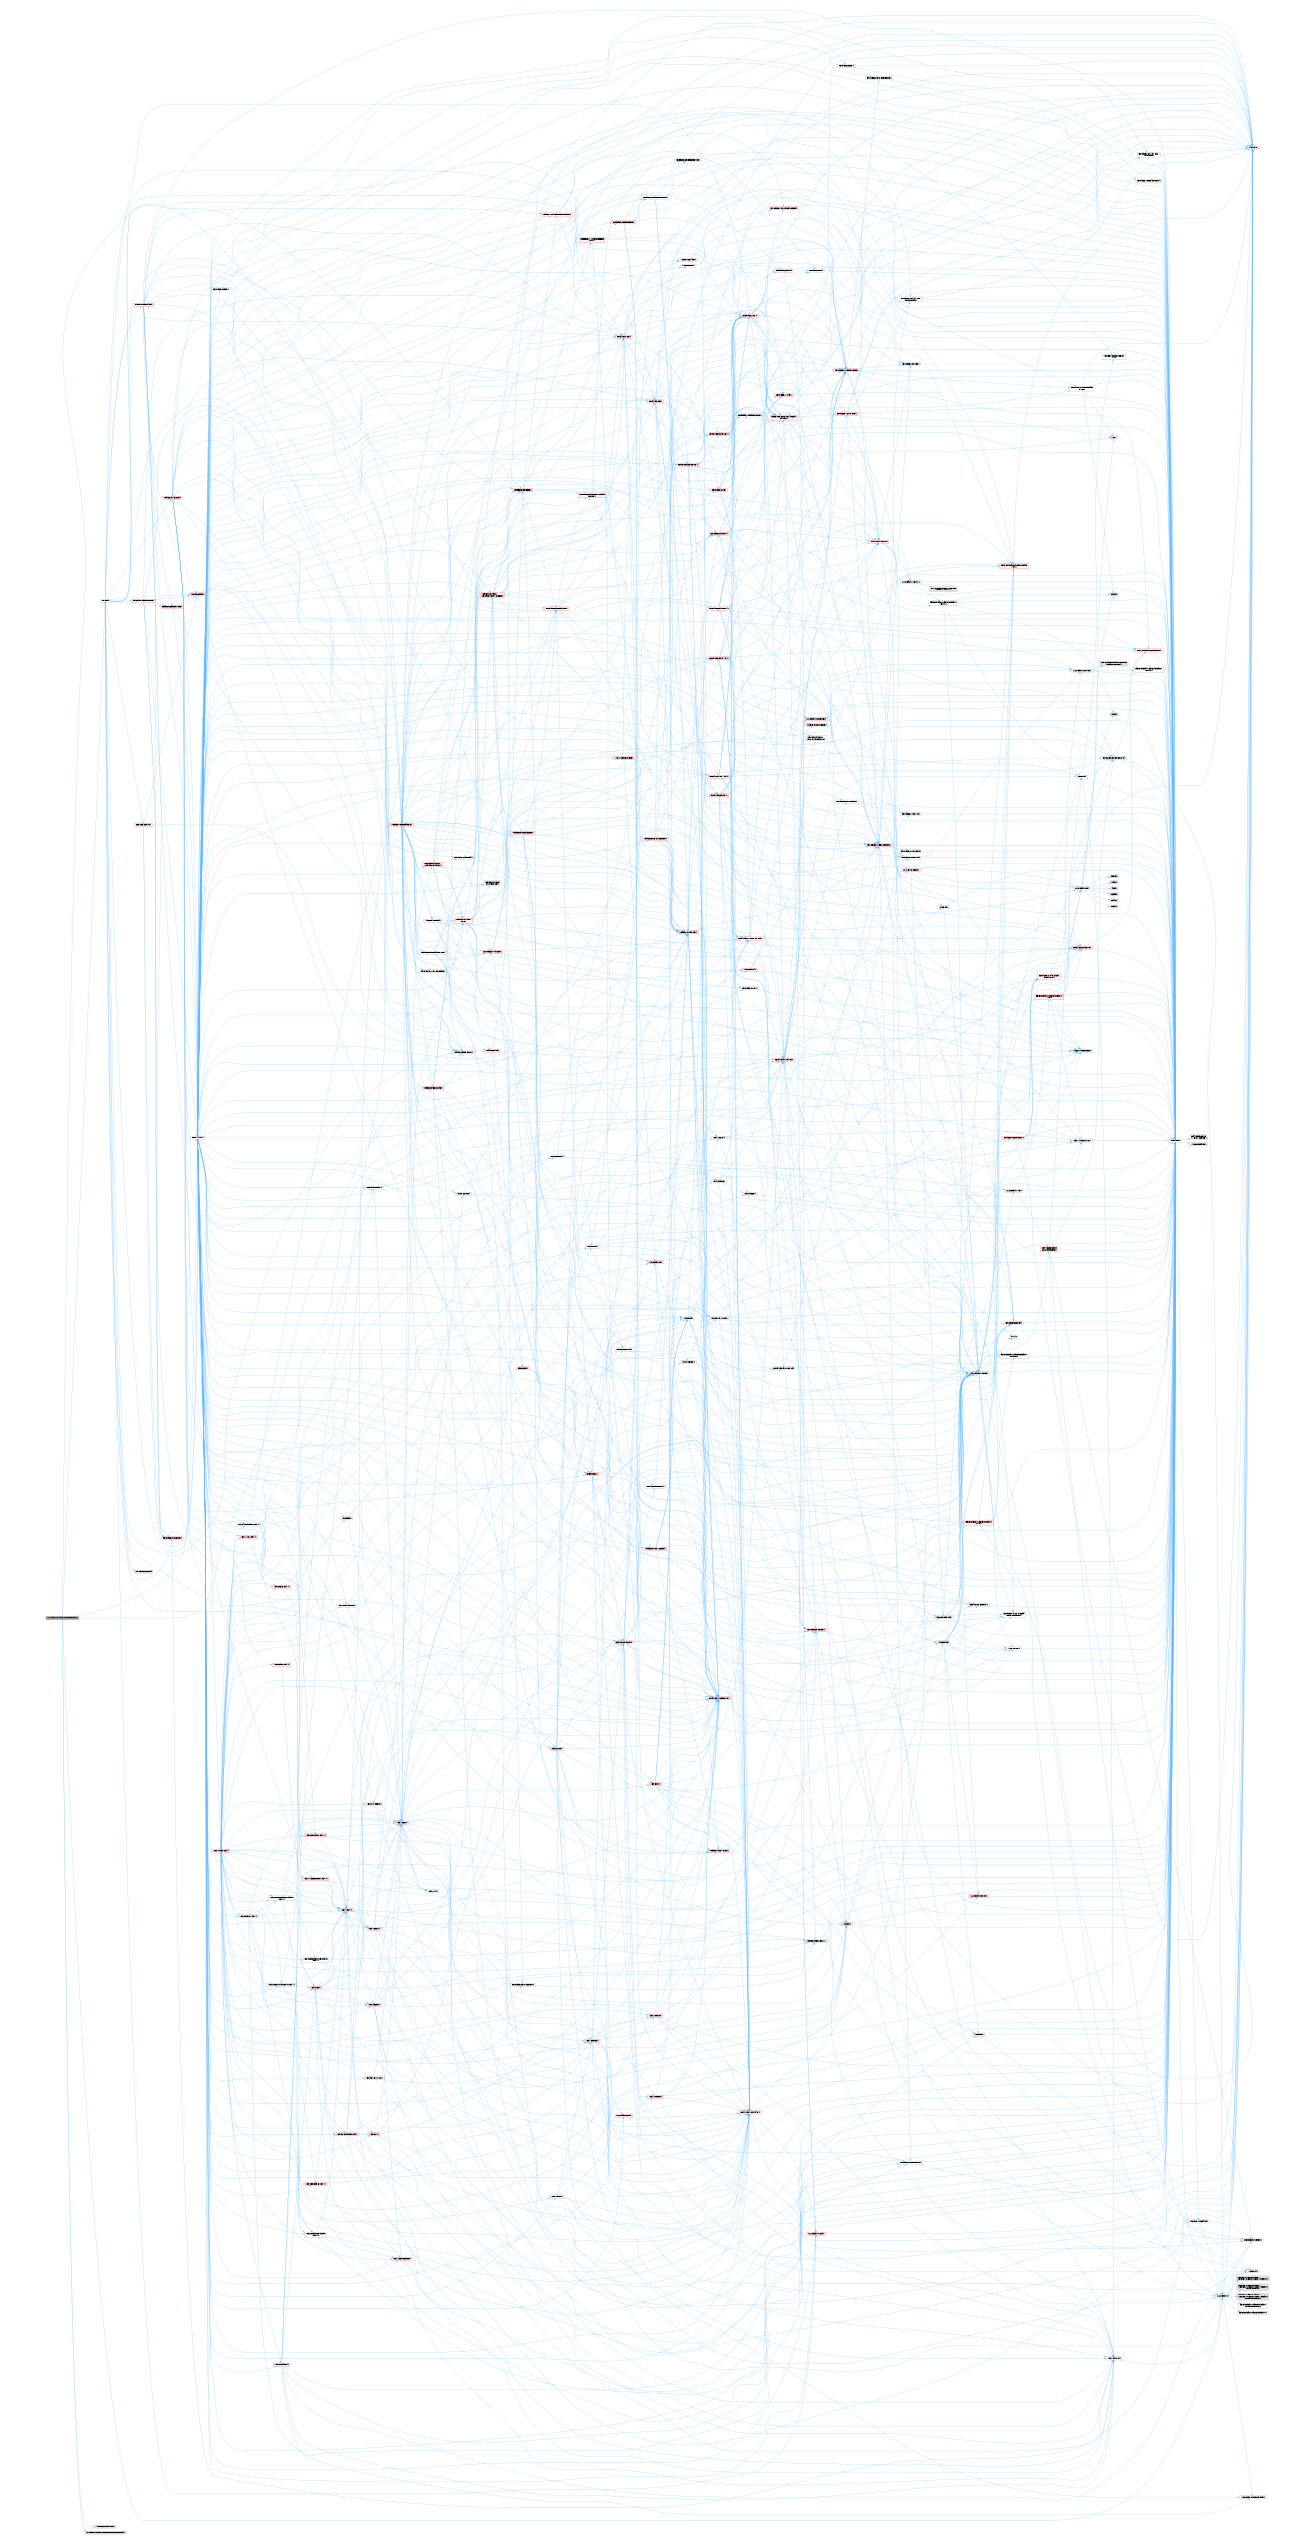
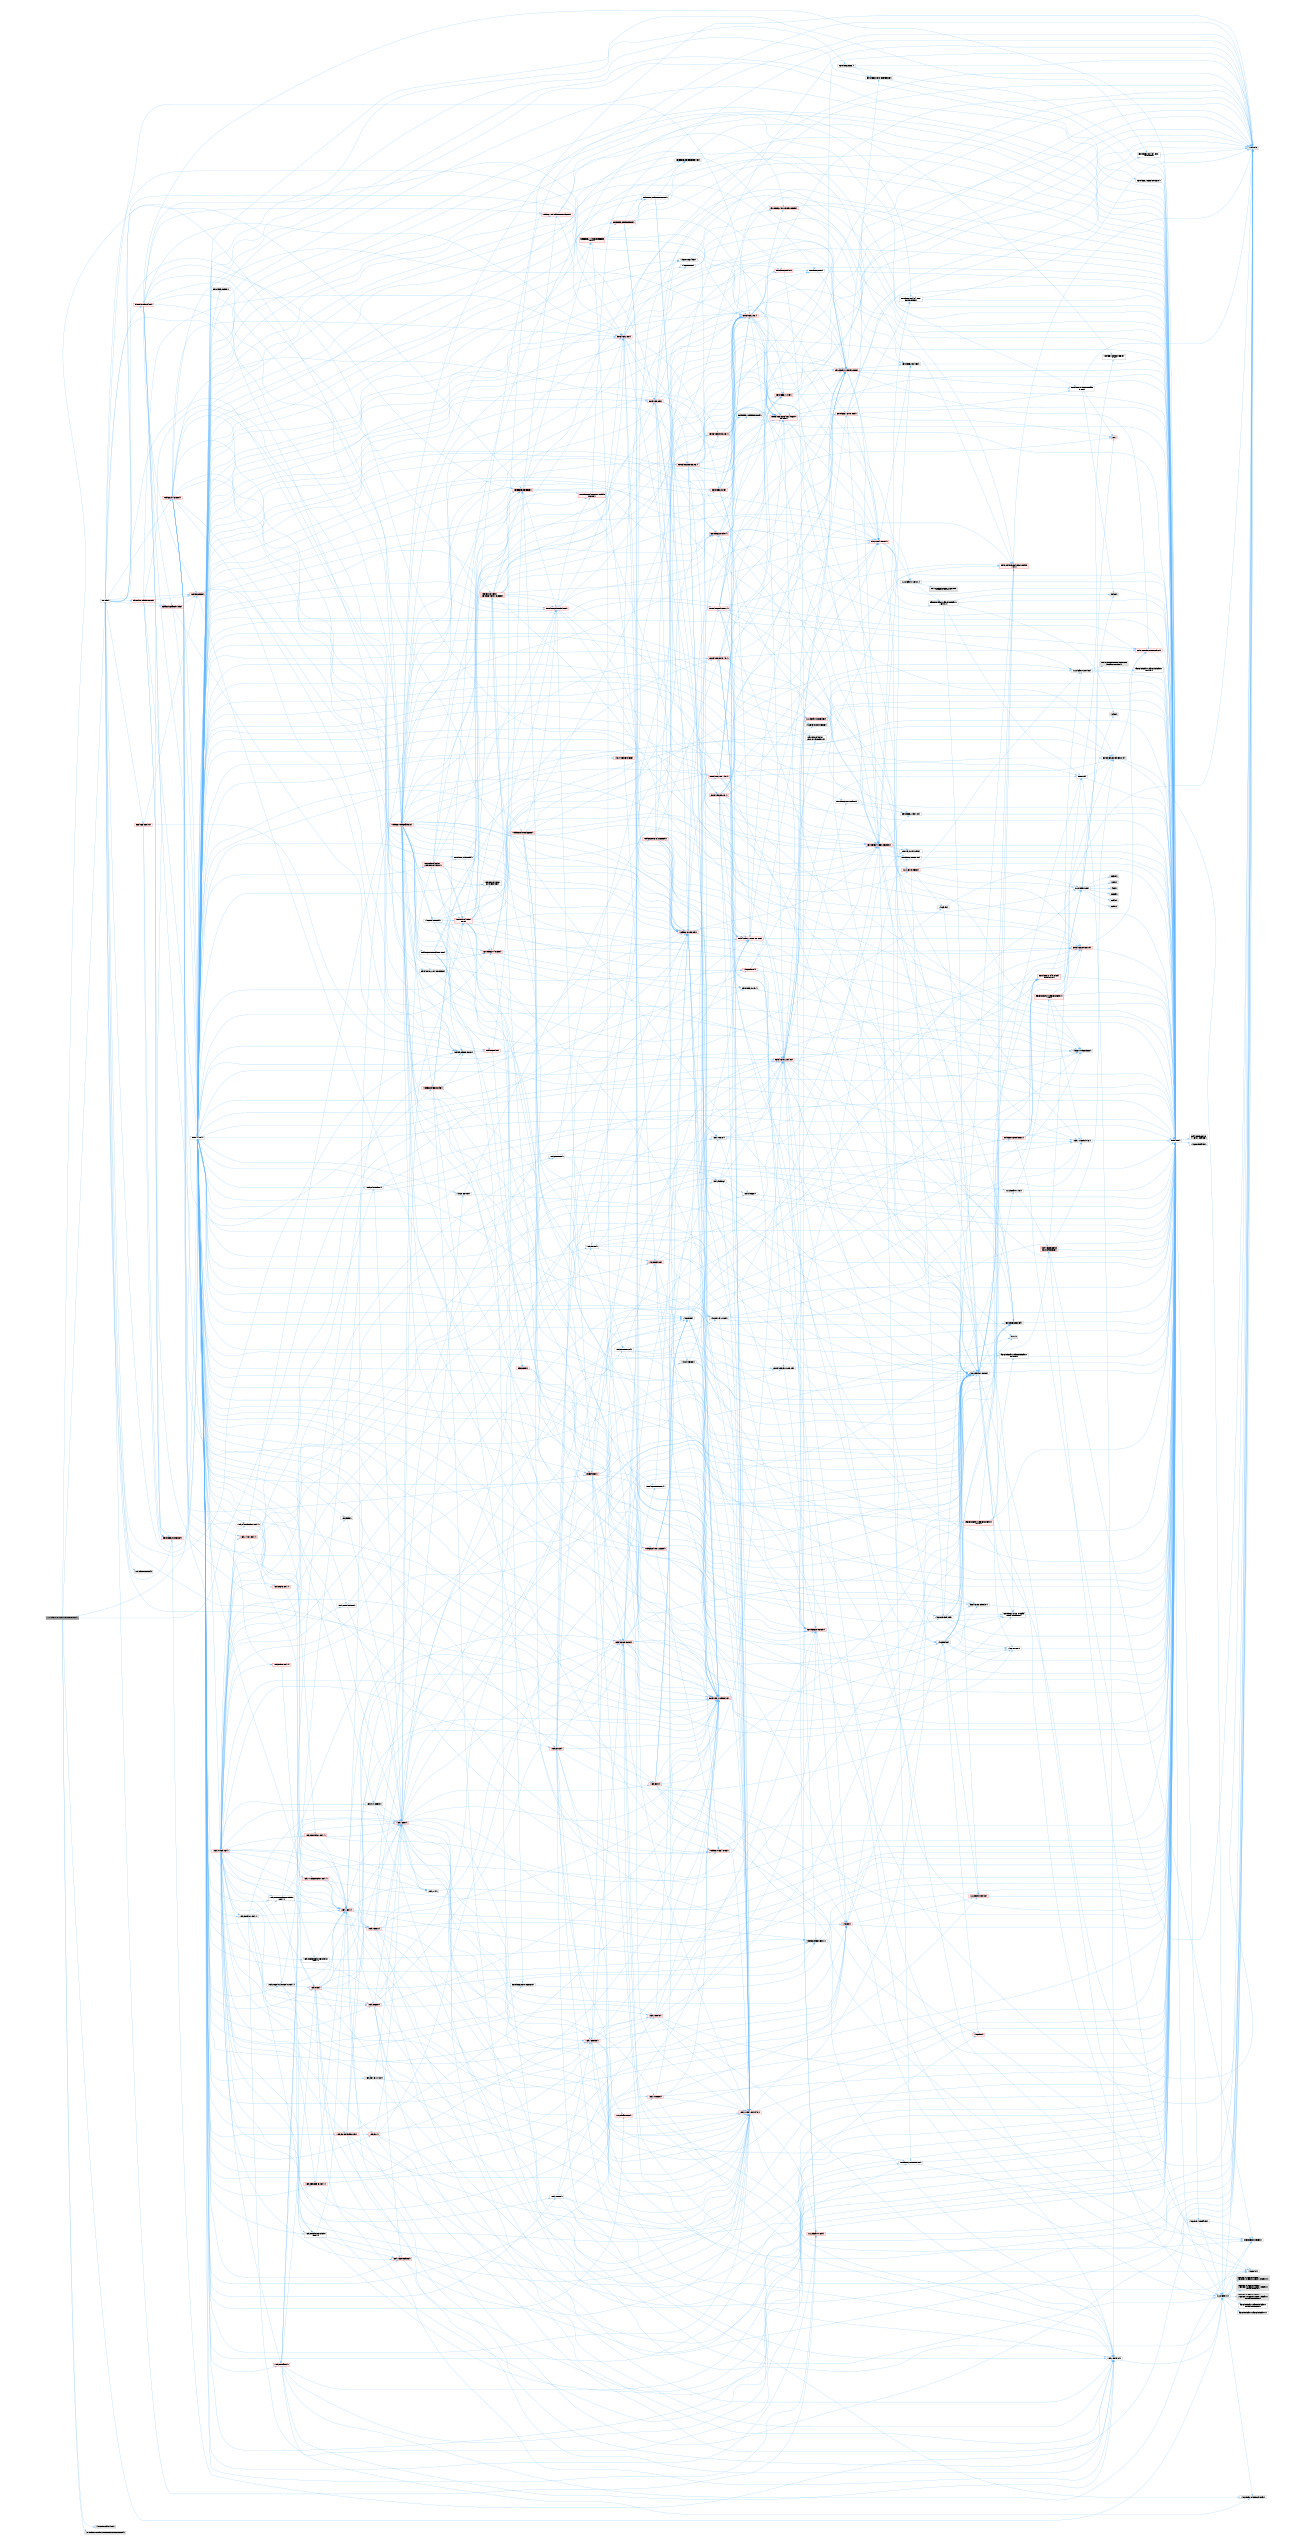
node "Templates/IsArithmetic.h": label "Templates/IsArithmetic.h" -> "Atomics/IsArithmetic.h"
